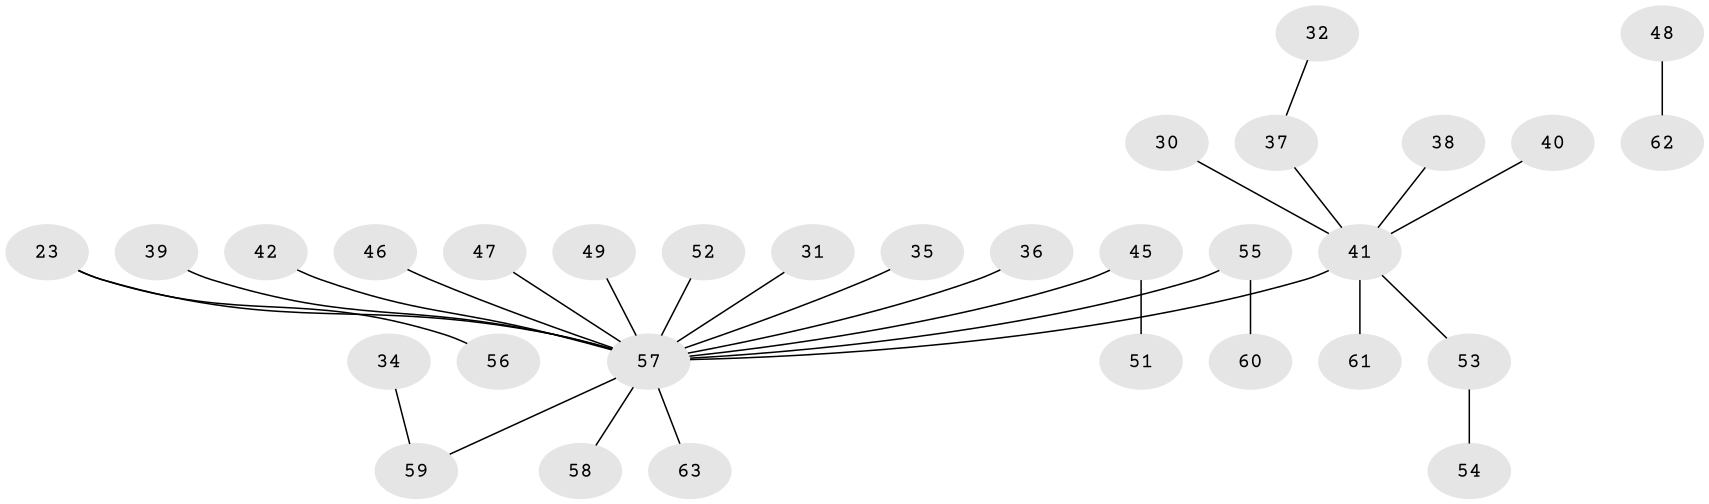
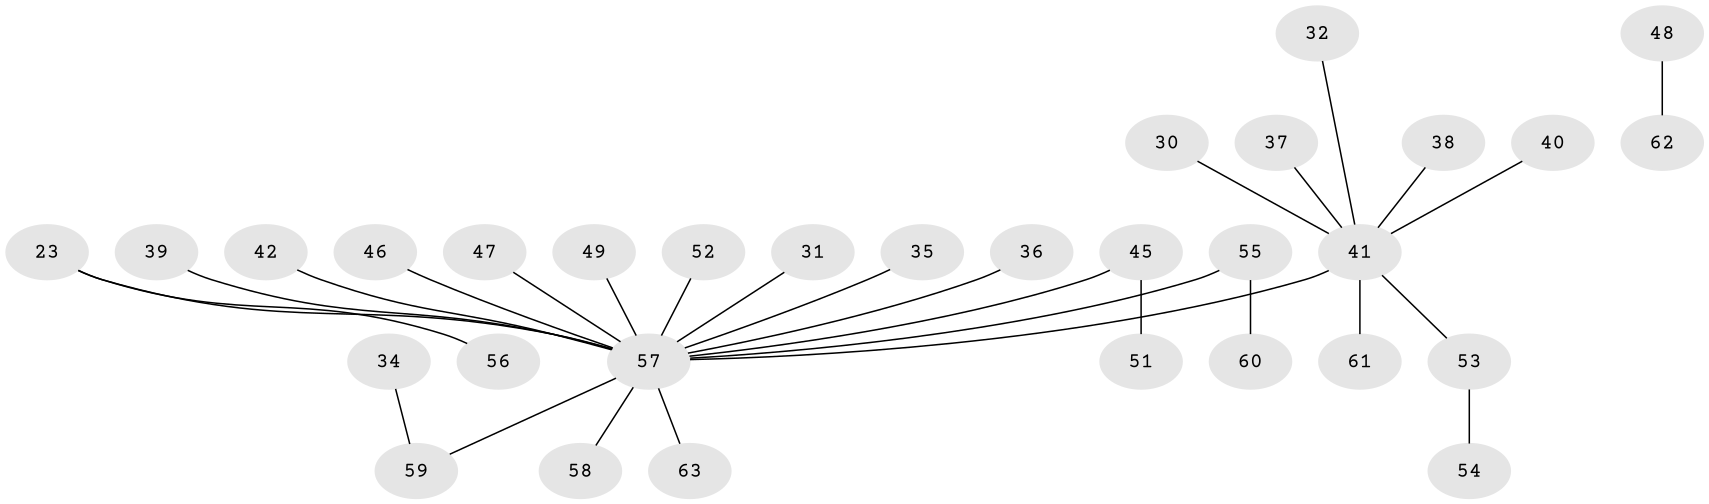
edge "32" -- "37": now "32" -- "41"
